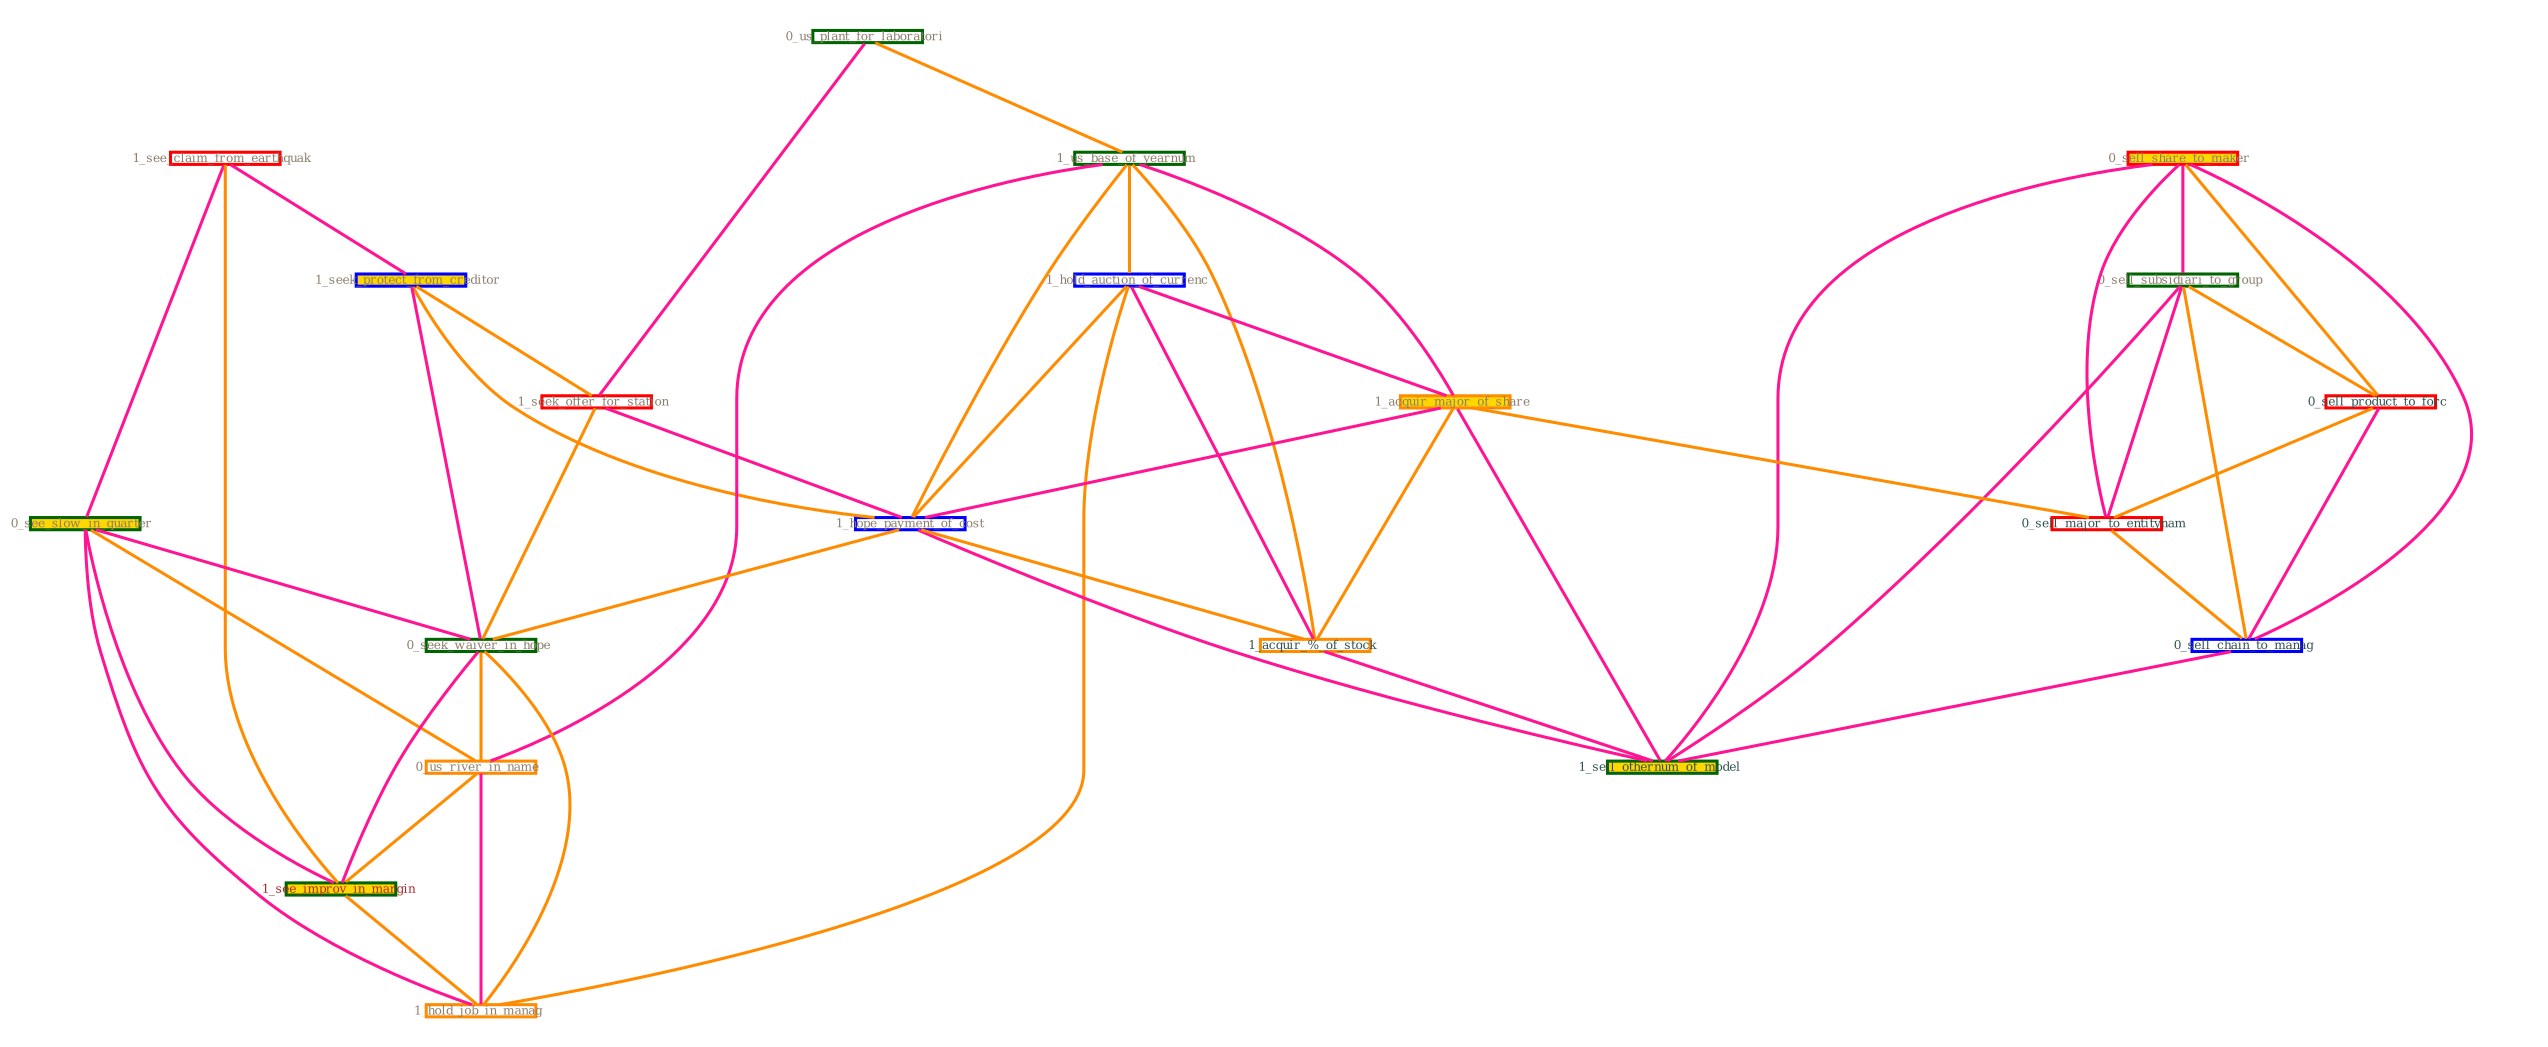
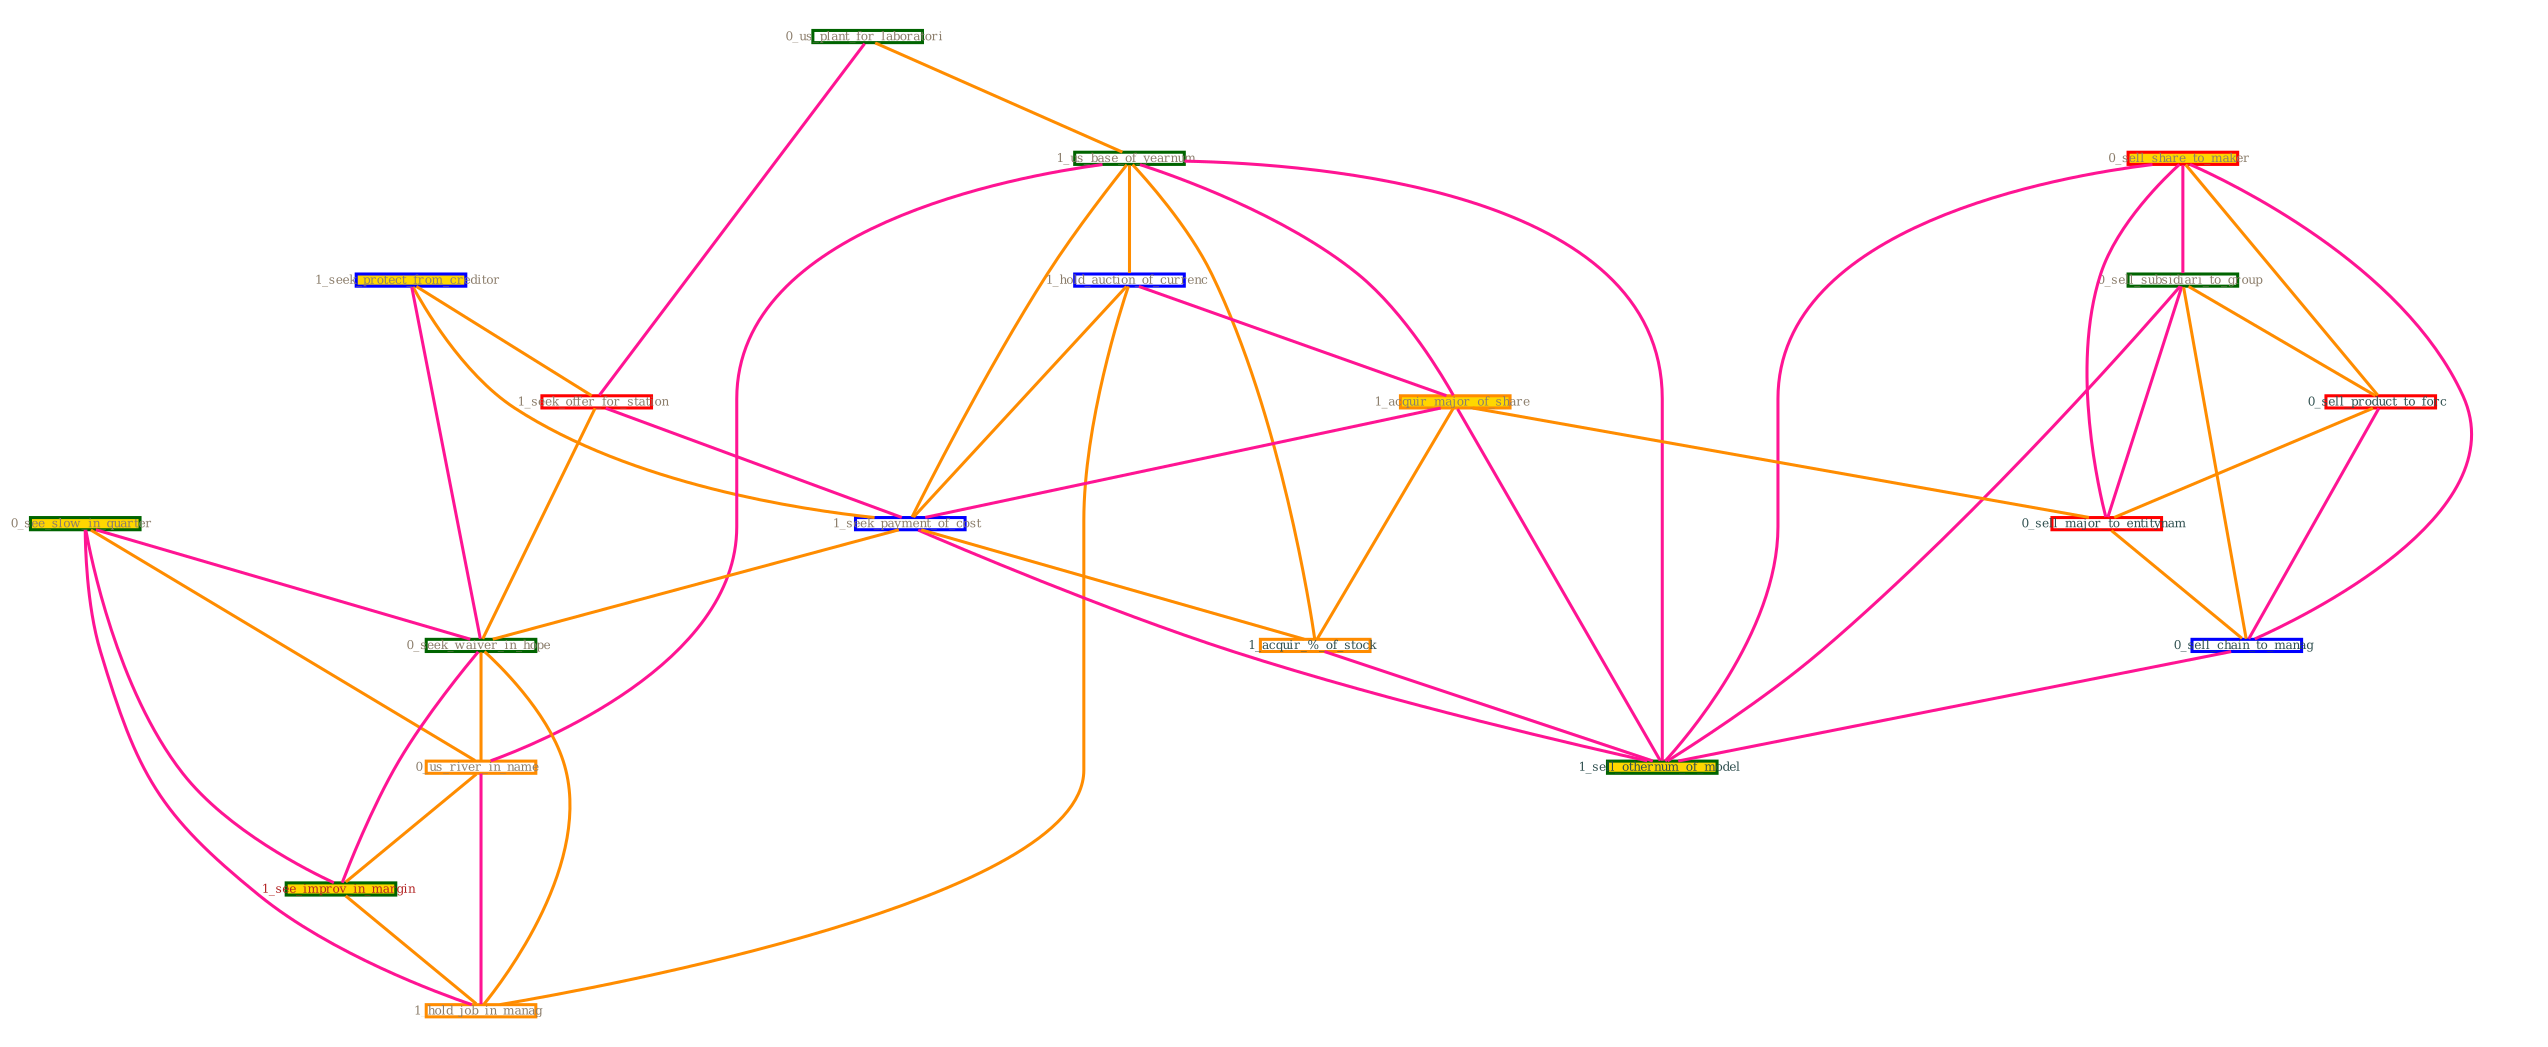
node "1_see_claim_from_earthquak": removed
edge "1_us_base_of_yearnum" -- "1_sell_othernum_of_model": added
edge "1_hold_auction_of_currenc" -- "1_acquir_%_of_stock": removed
node "1_hope_payment_of_cost": label "1_hope_payment_of_cost" -> "1_seek_payment_of_cost"
